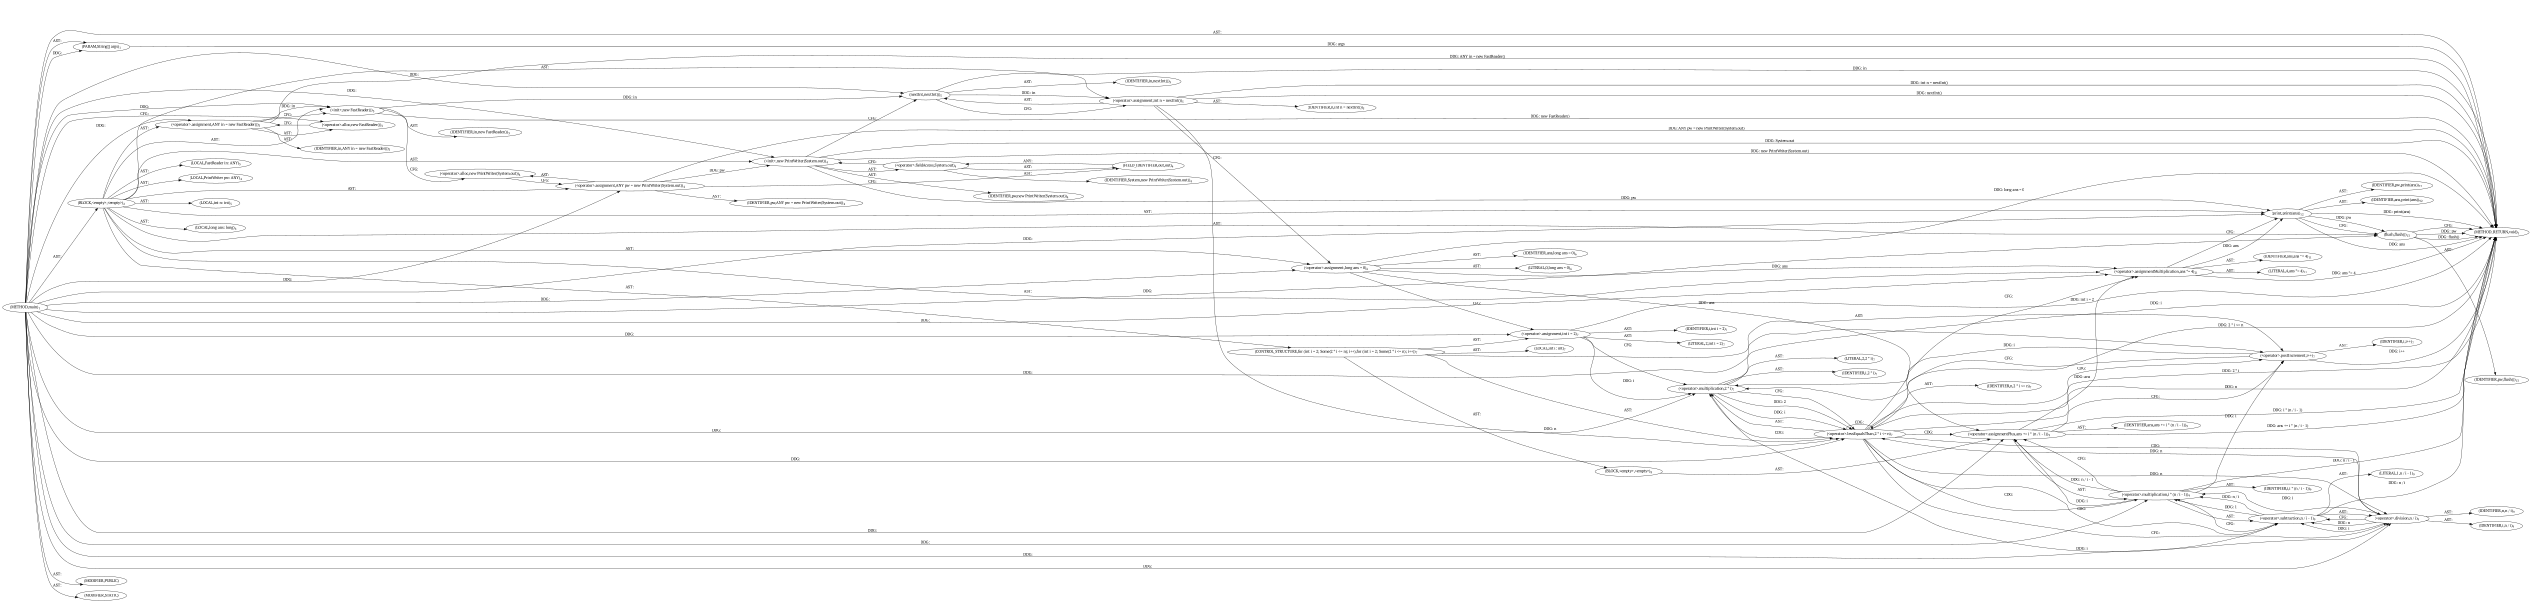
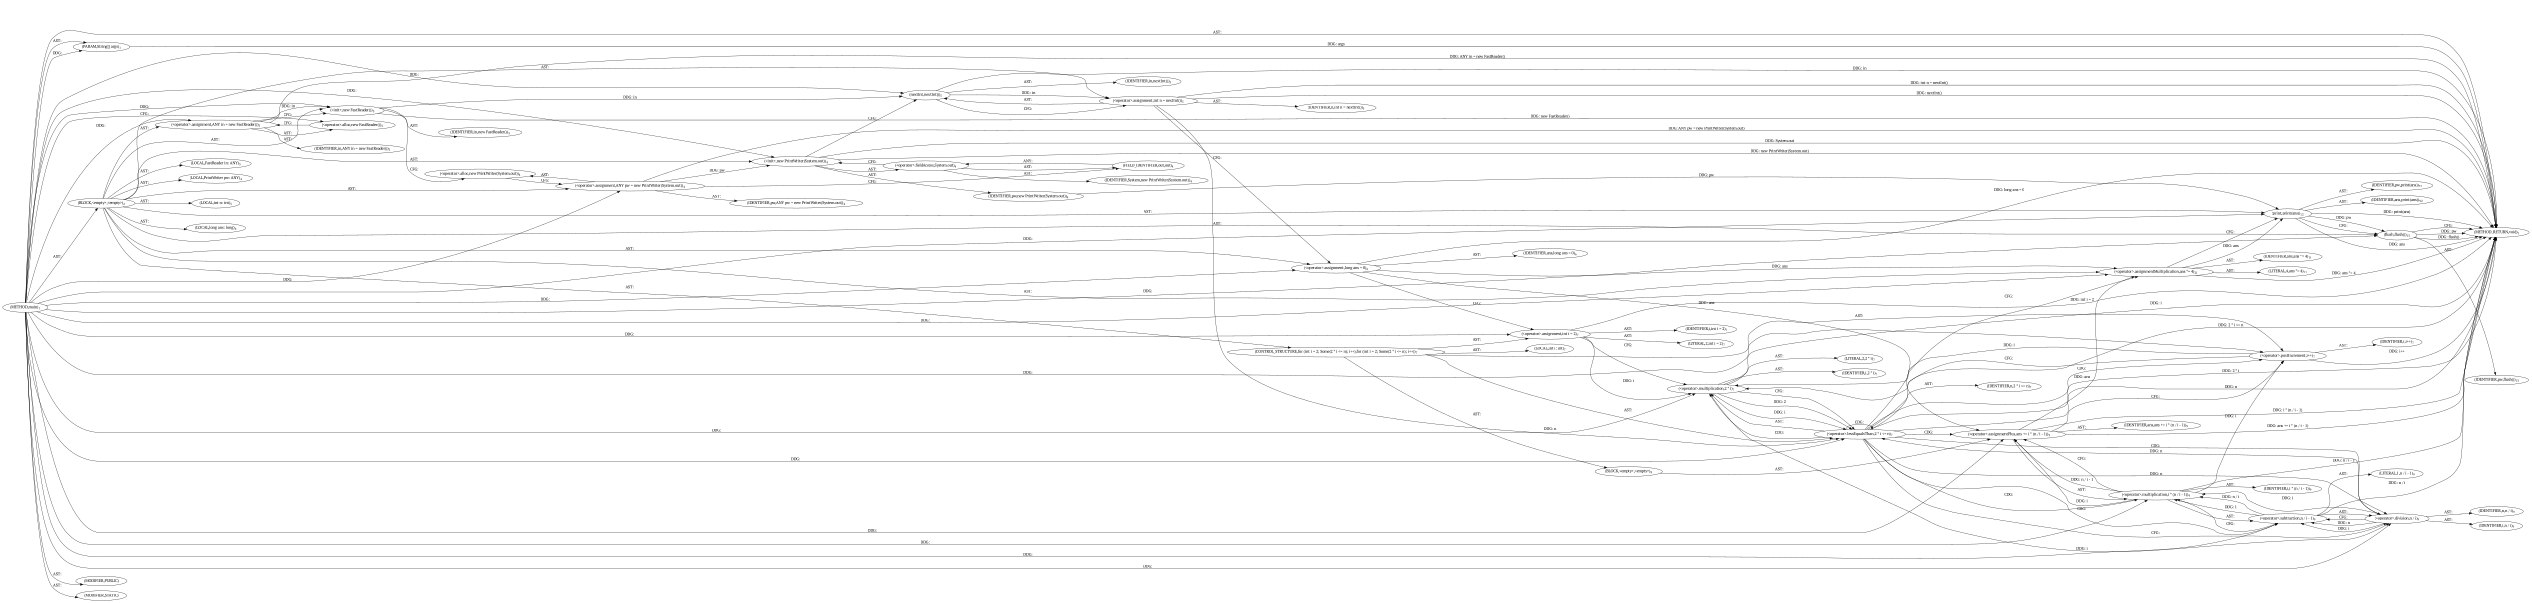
edge "(<init>,new PrintWriter(System.out))" -> "(print,print(ans))": now "(IDENTIFIER,pw,new PrintWriter(System.out))" -> "(print,print(ans))"
node "(LITERAL,0,long ans = 0)": removed
